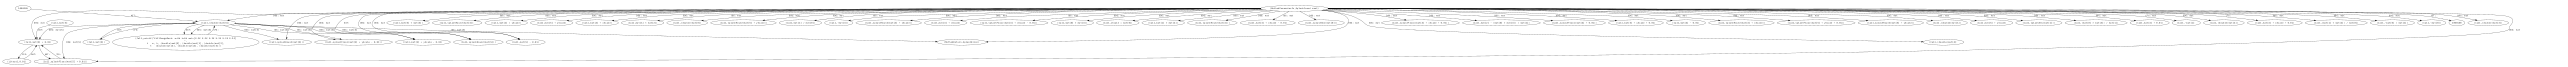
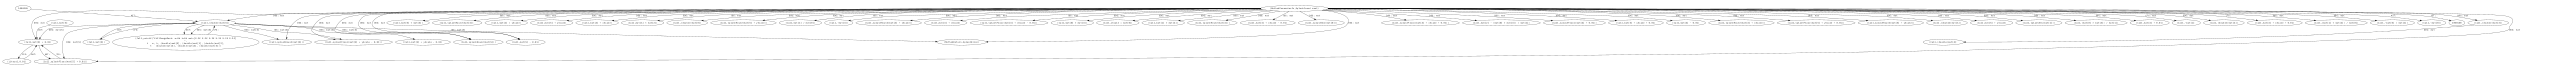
edge "(MethodParameterIn,SplashCoord *mat)" -> "(Call,-mat[0])": label "DDG: mat" -> "AST: "
edge "(MethodParameterIn,SplashCoord *mat)" -> "(Call,mat[5] + yScale - 0.01)": label "AST: " -> "DDG: mat"
edge "(Call,(double)mat[5])" -> "(Call,mat[5] + yScale - 0.01)": removed, label "DDG: mat[5]"
edge "(MethodParameterIn,SplashCoord *mat)" -> "(Call,(double)mat[4])": now "(Call,(double)mat[3])" -> "(Call,(double)mat[4])"
